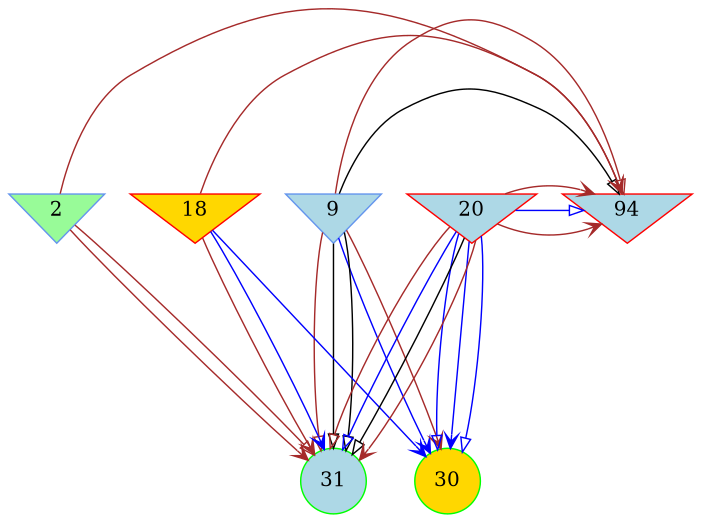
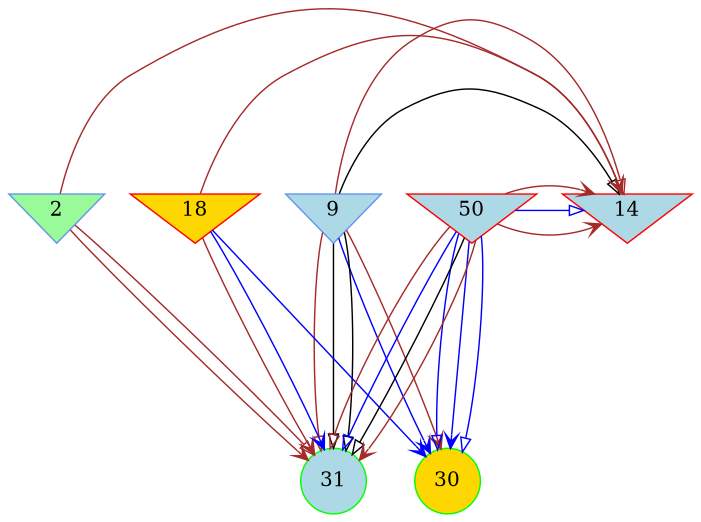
node "20": label "20" -> "50"
node "94": label "94" -> "14"
